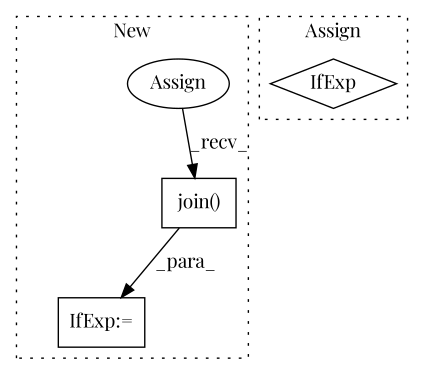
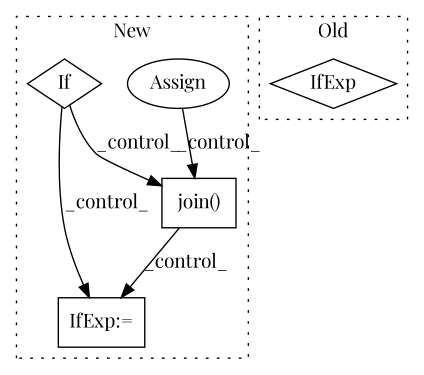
cluster "Assign": label "Assign" -> "Old"
node "If": added
edge "Assign" -> "join()": label "_recv_" -> "_control_"
edge "join()" -> "IfExp:=": label "_para_" -> "_control_"
